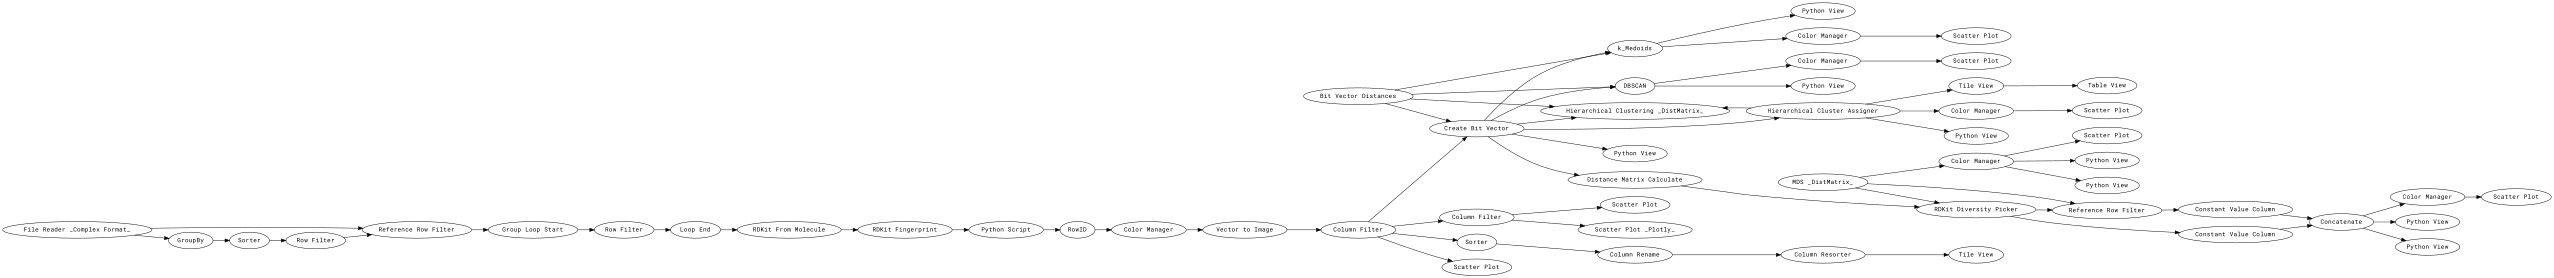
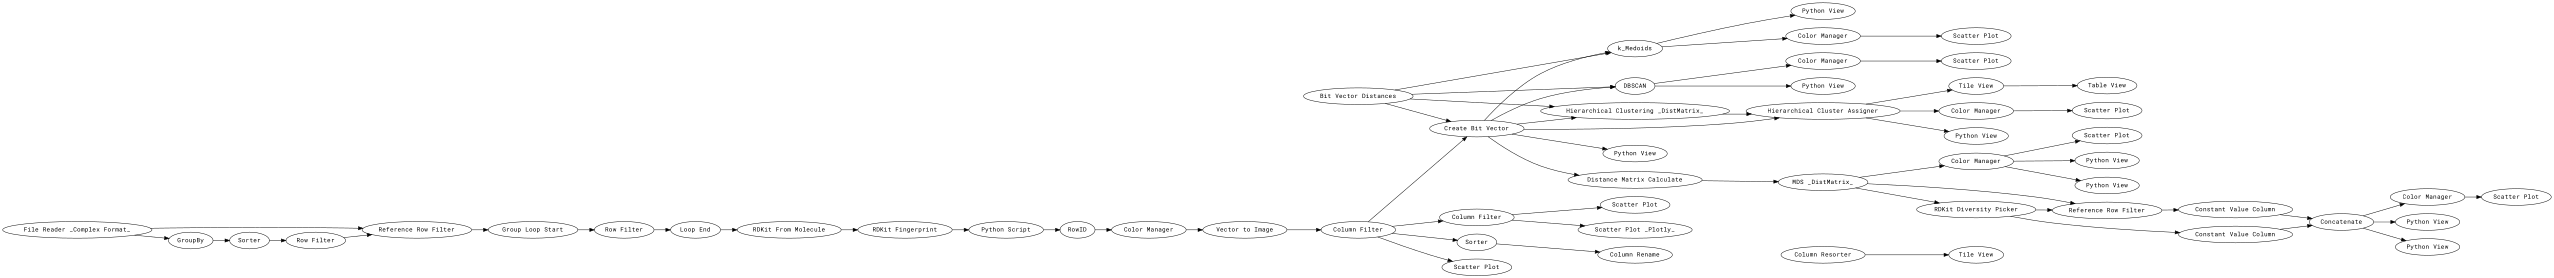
edge "Hierarchical Cluster Assigner" -> "Hierarchical Clustering _DistMatrix_": reversed
edge "Distance Matrix Calculate" -> "RDKit Diversity Picker": now "Distance Matrix Calculate" -> "MDS _DistMatrix_"
edge "Column Rename" -> "Column Resorter": removed
